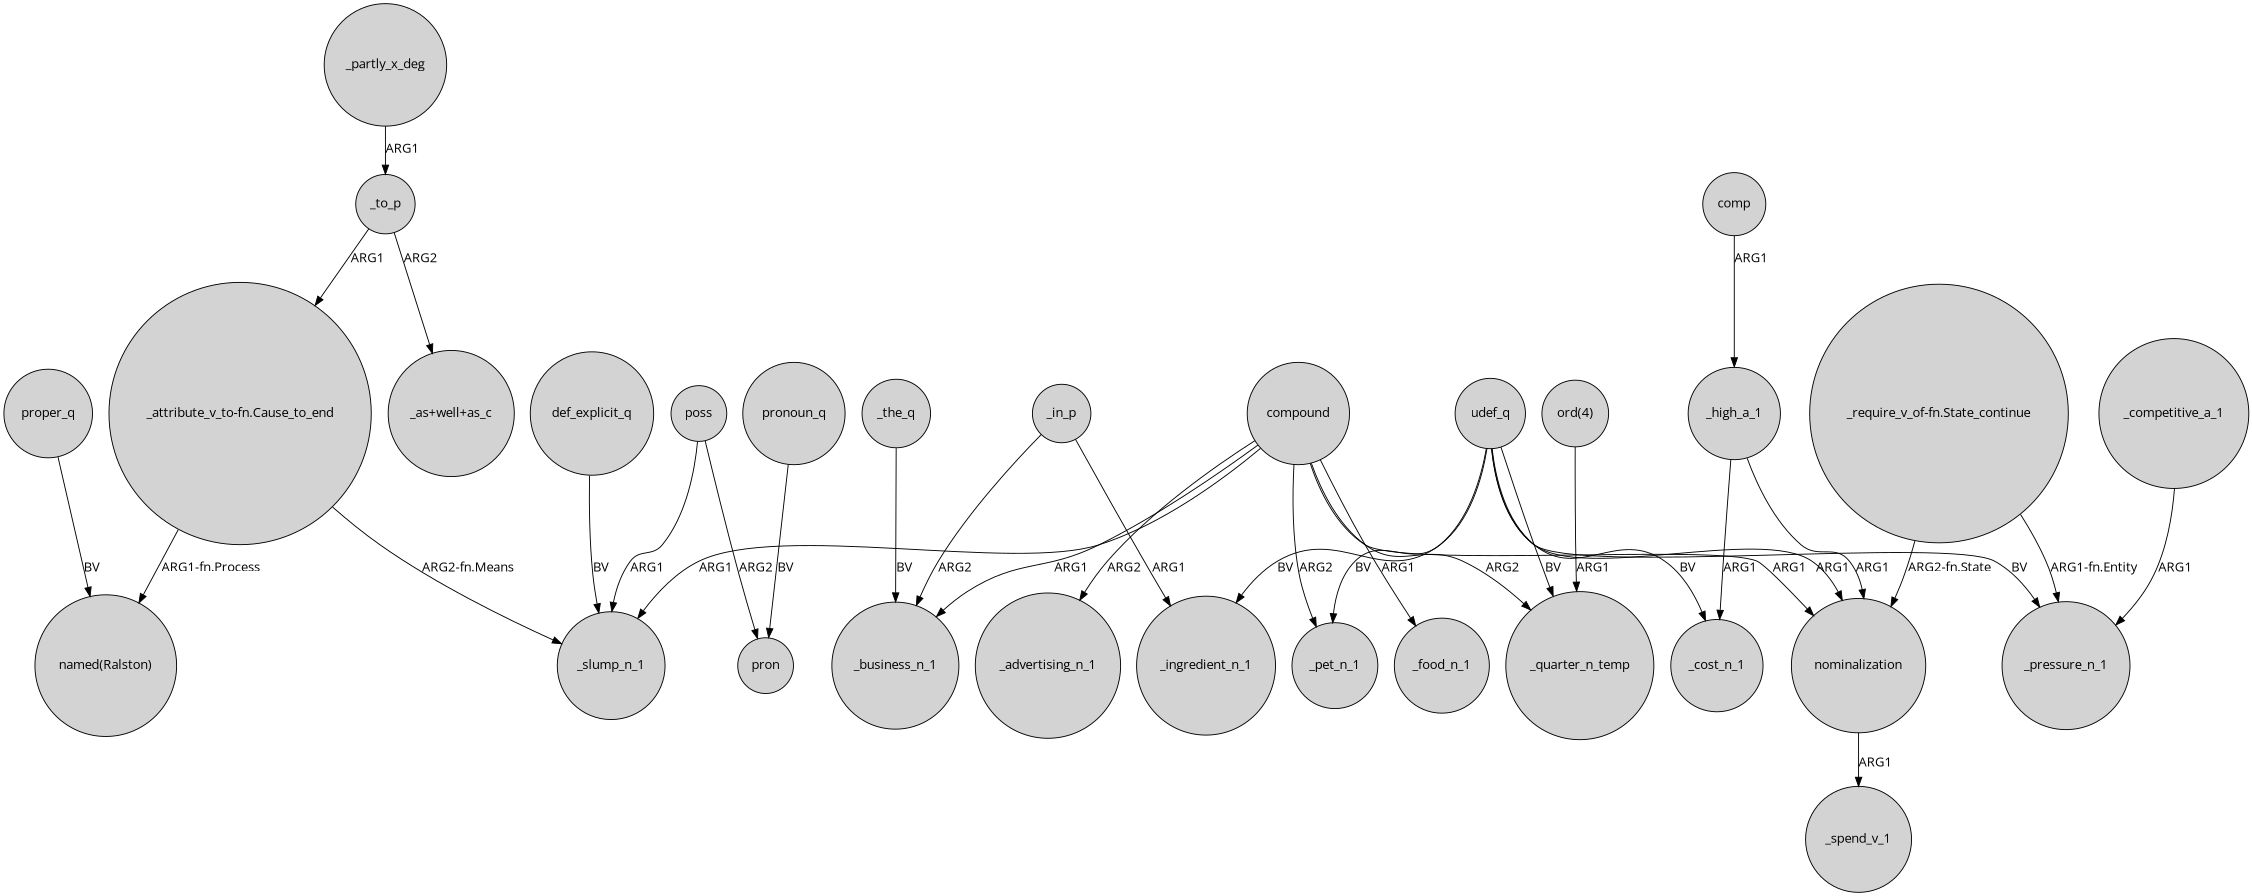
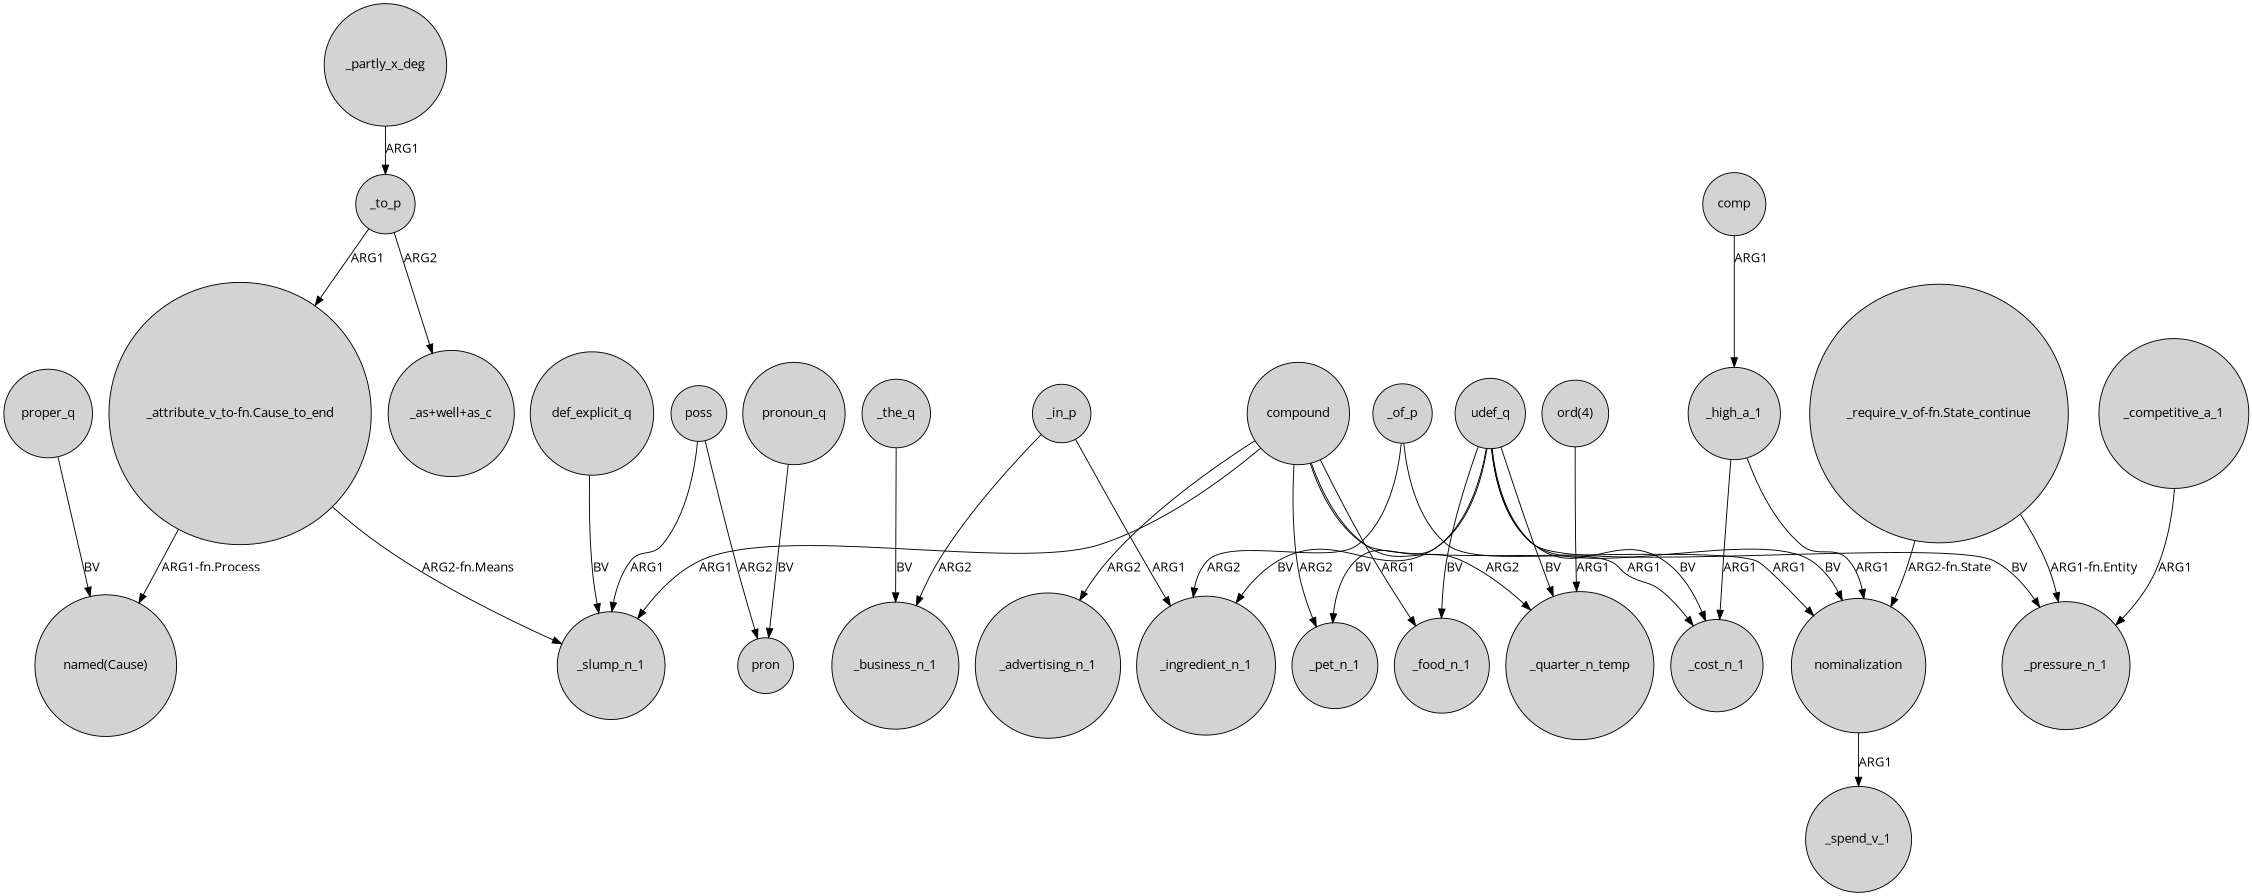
node "_of_p": added
edge "udef_q" -> "_food_n_1": added, label "BV"
edge "compound" -> "_business_n_1": removed, label "ARG1"
edge "udef_q" -> "nominalization": label "ARG1" -> "BV"
node "named(Ralston)": label "named(Ralston)" -> "named(Cause)"
